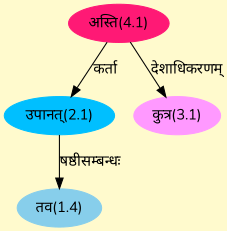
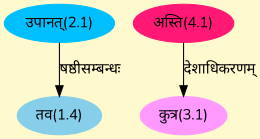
edge "अस्ति(4.1)" -> "उपानत्(2.1)": removed, label "कर्ता"
